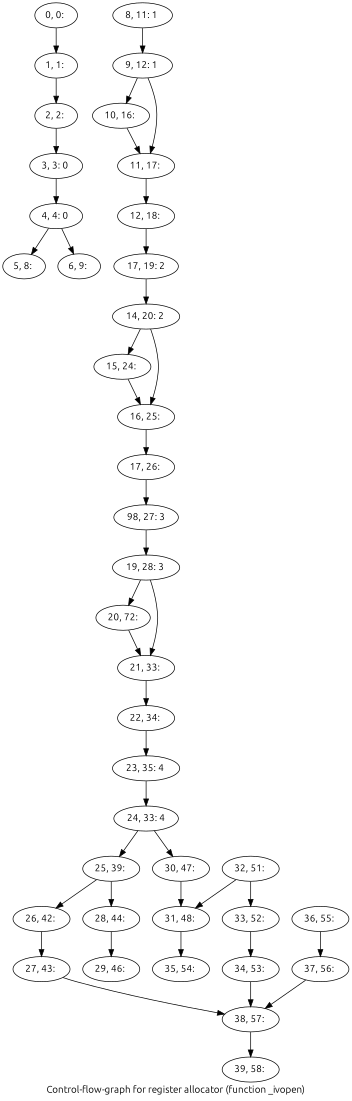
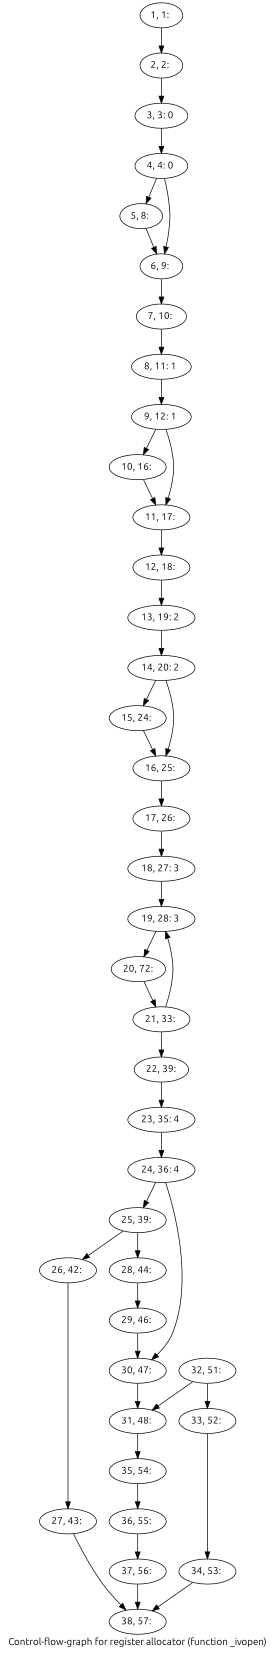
node "0, 0:": removed
edge "5, 8:" -> "6, 9:": added
node "17, 19: 2": label "17, 19: 2" -> "13, 19: 2"
node "7, 10:": added
node "98, 27: 3": label "98, 27: 3" -> "18, 27: 3"
edge "19, 28: 3" -> "21, 33:": reversed
node "22, 34:": label "22, 34:" -> "22, 39:"
node "24, 33: 4": label "24, 33: 4" -> "24, 36: 4"
node "39, 58:": removed
edge "29, 46:" -> "30, 47:": added
edge "35, 54:" -> "36, 55:": added
